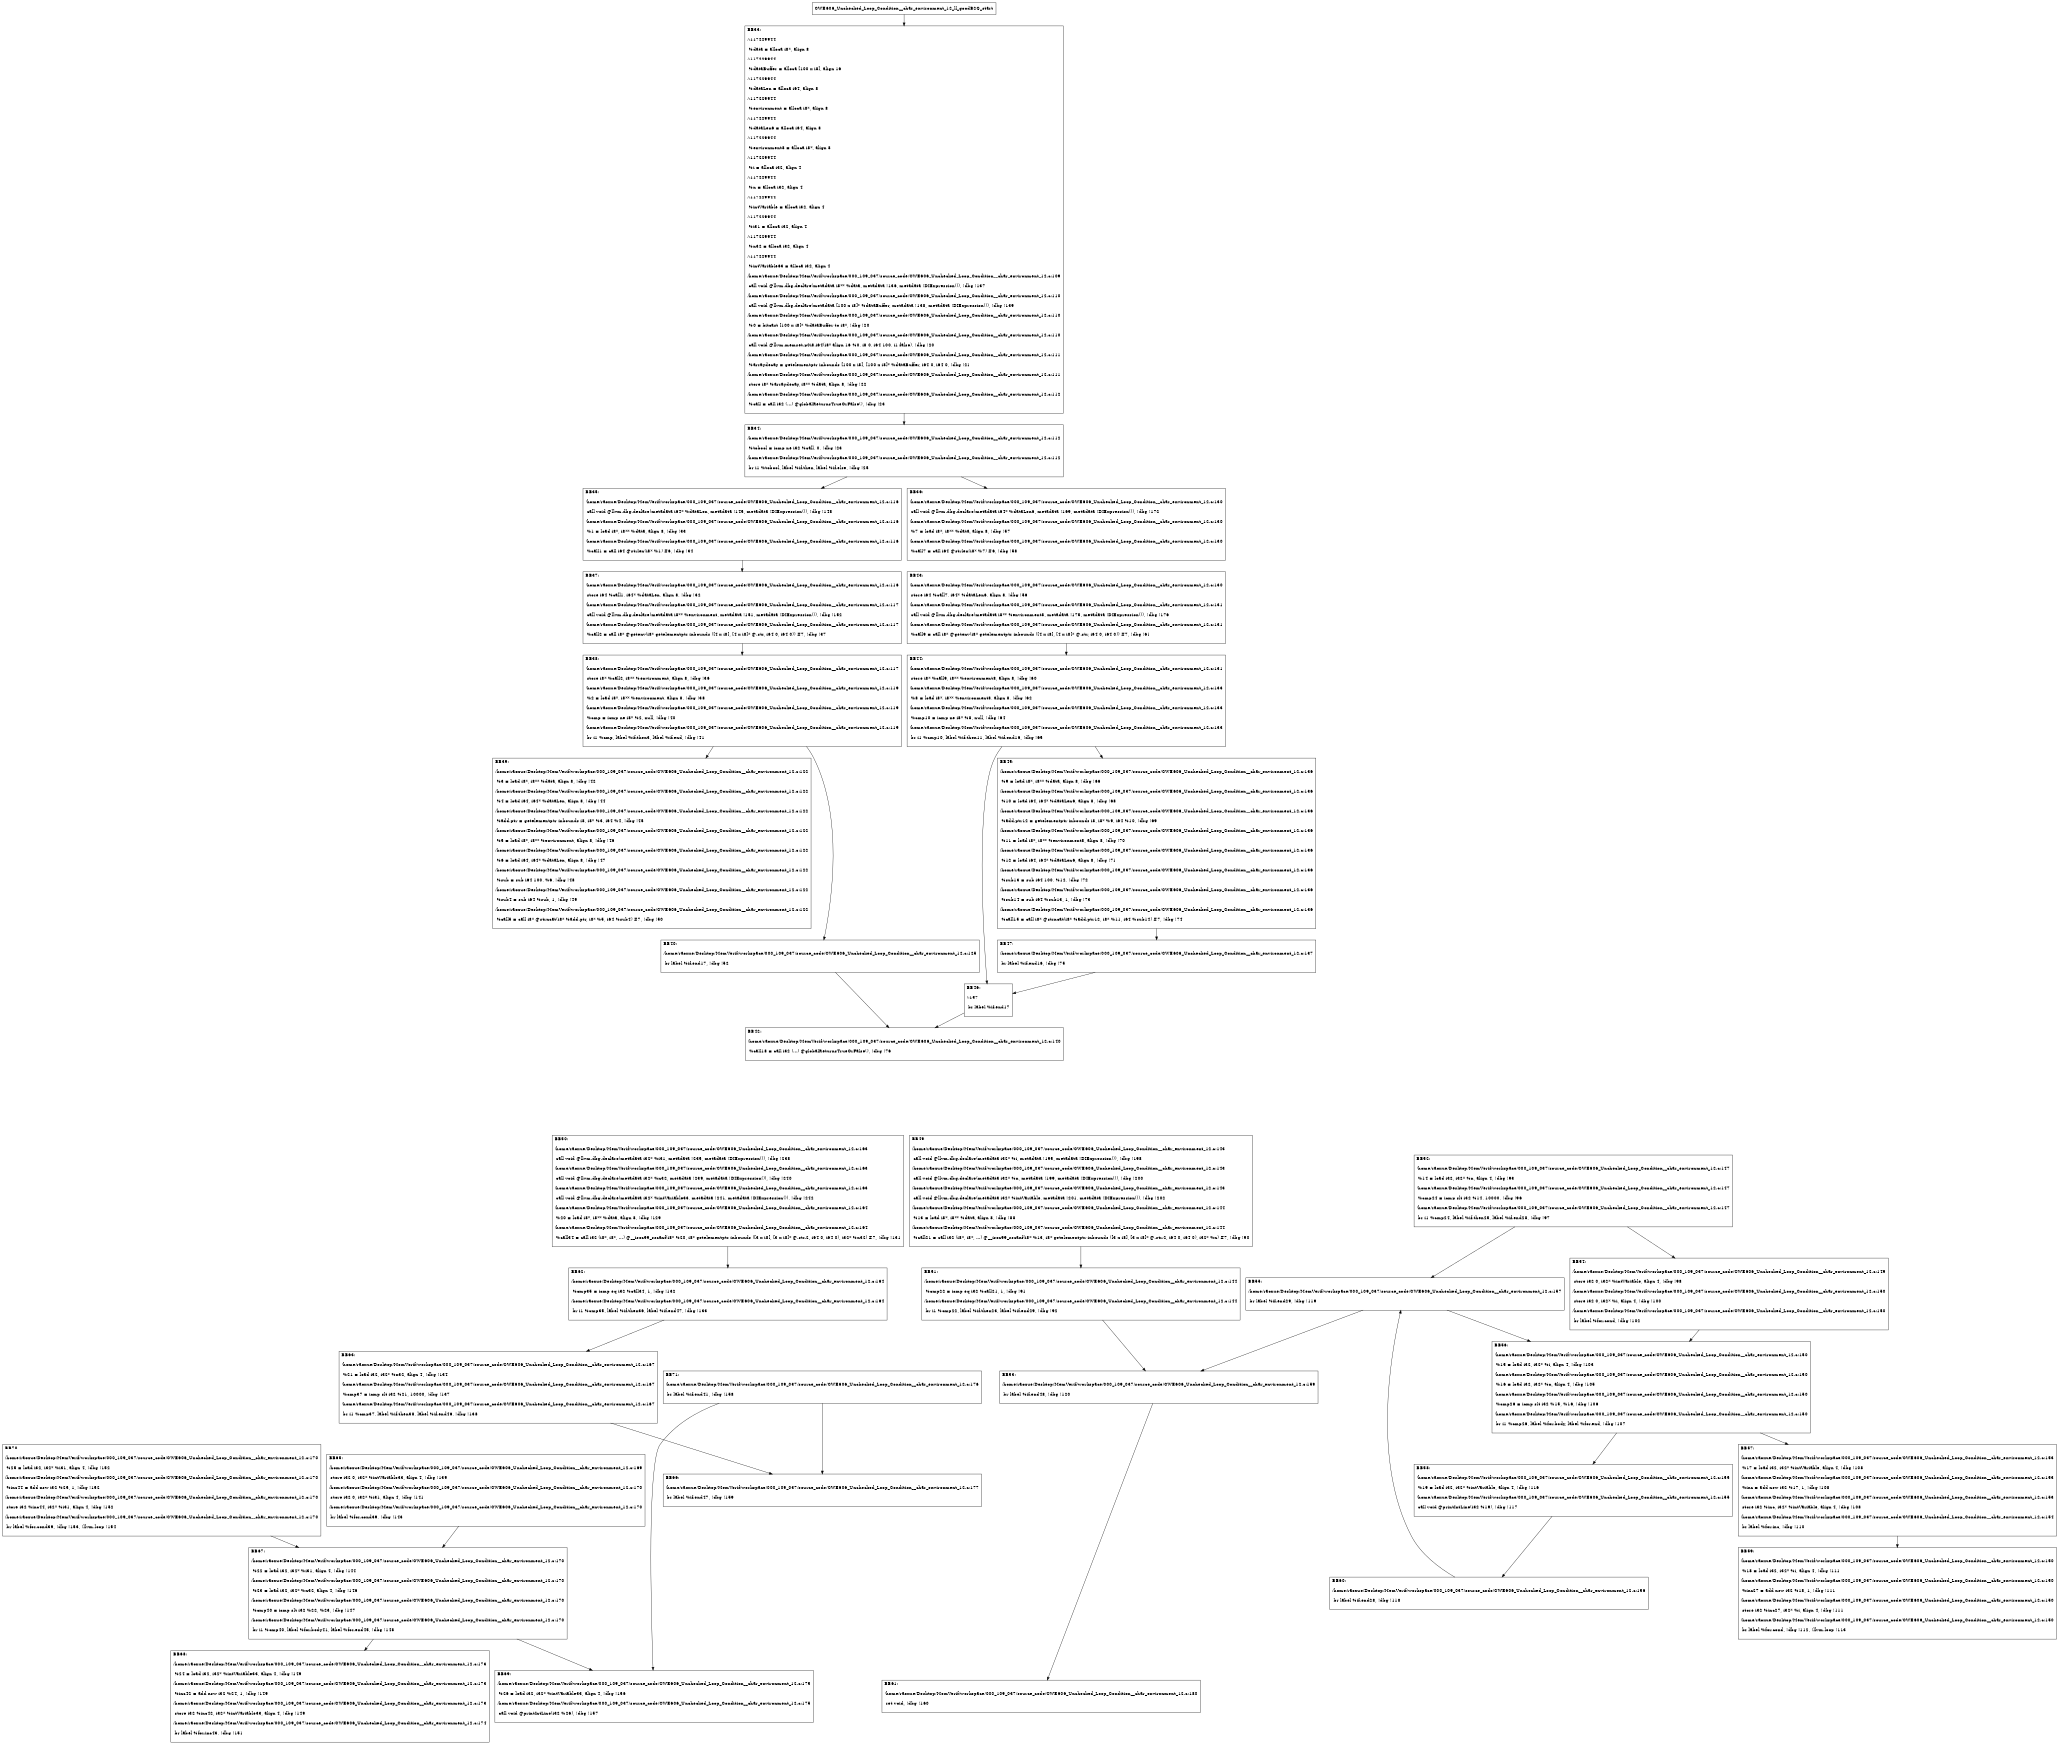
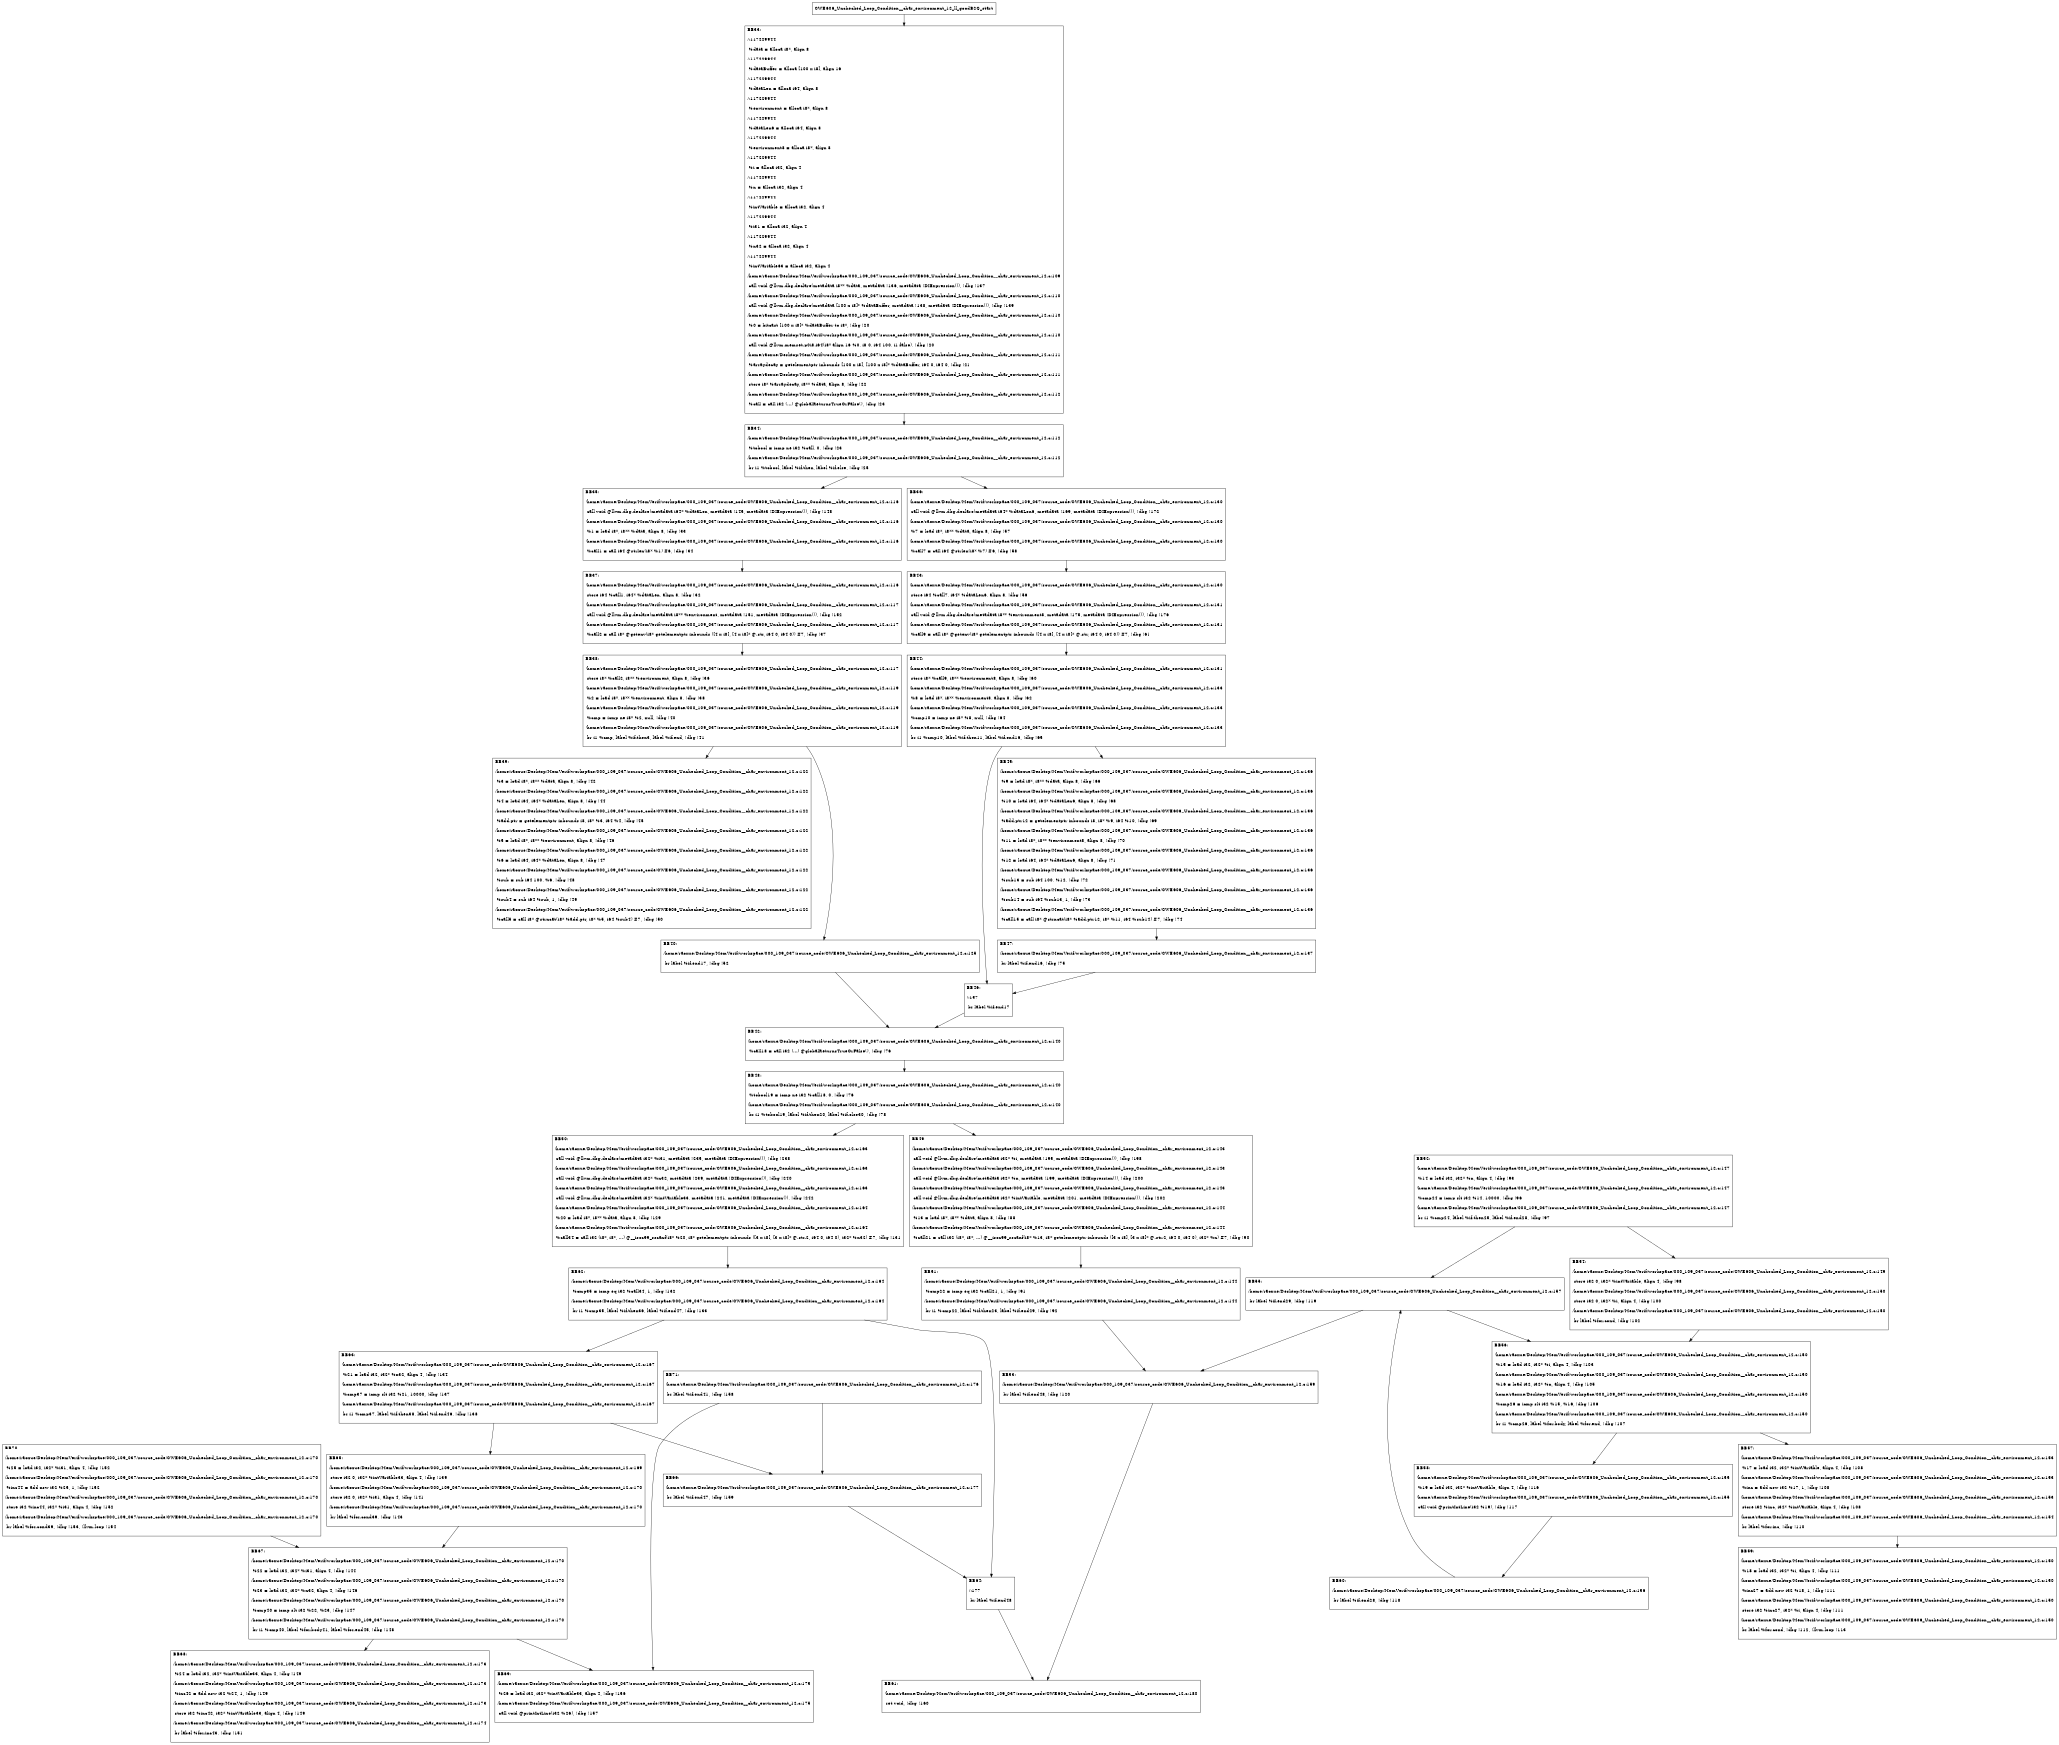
edge "BB36:" -> "BB43:": added
node "BB48:": added
edge "BB63:" -> "BB65:": added
node "BB64:": added
